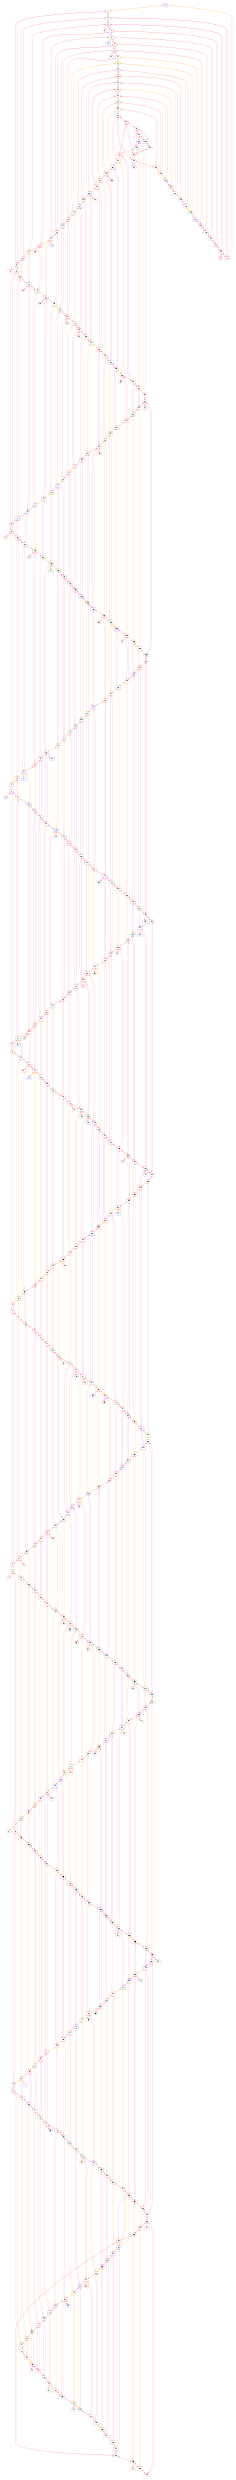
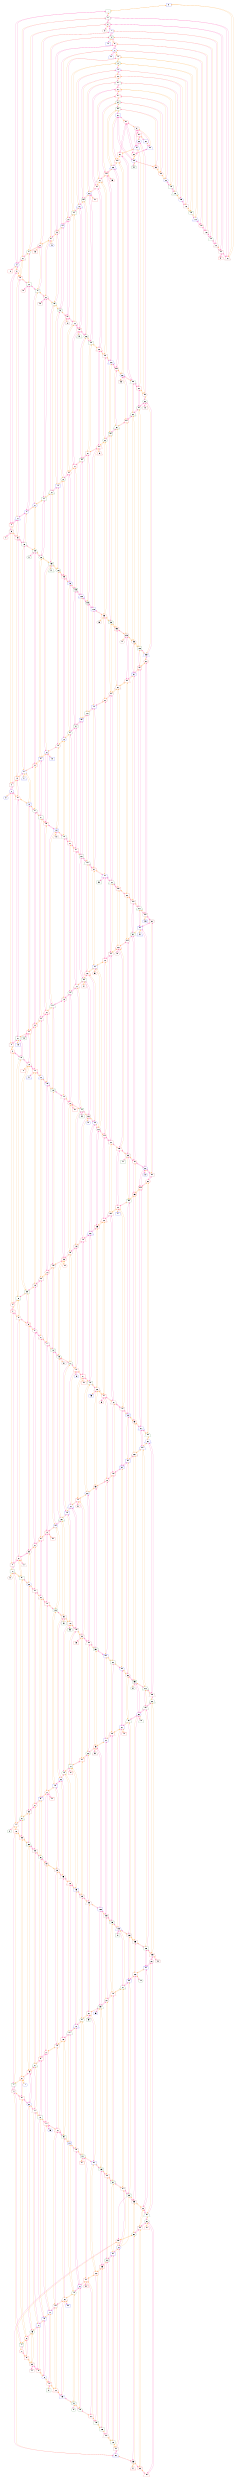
node "h49": removed
